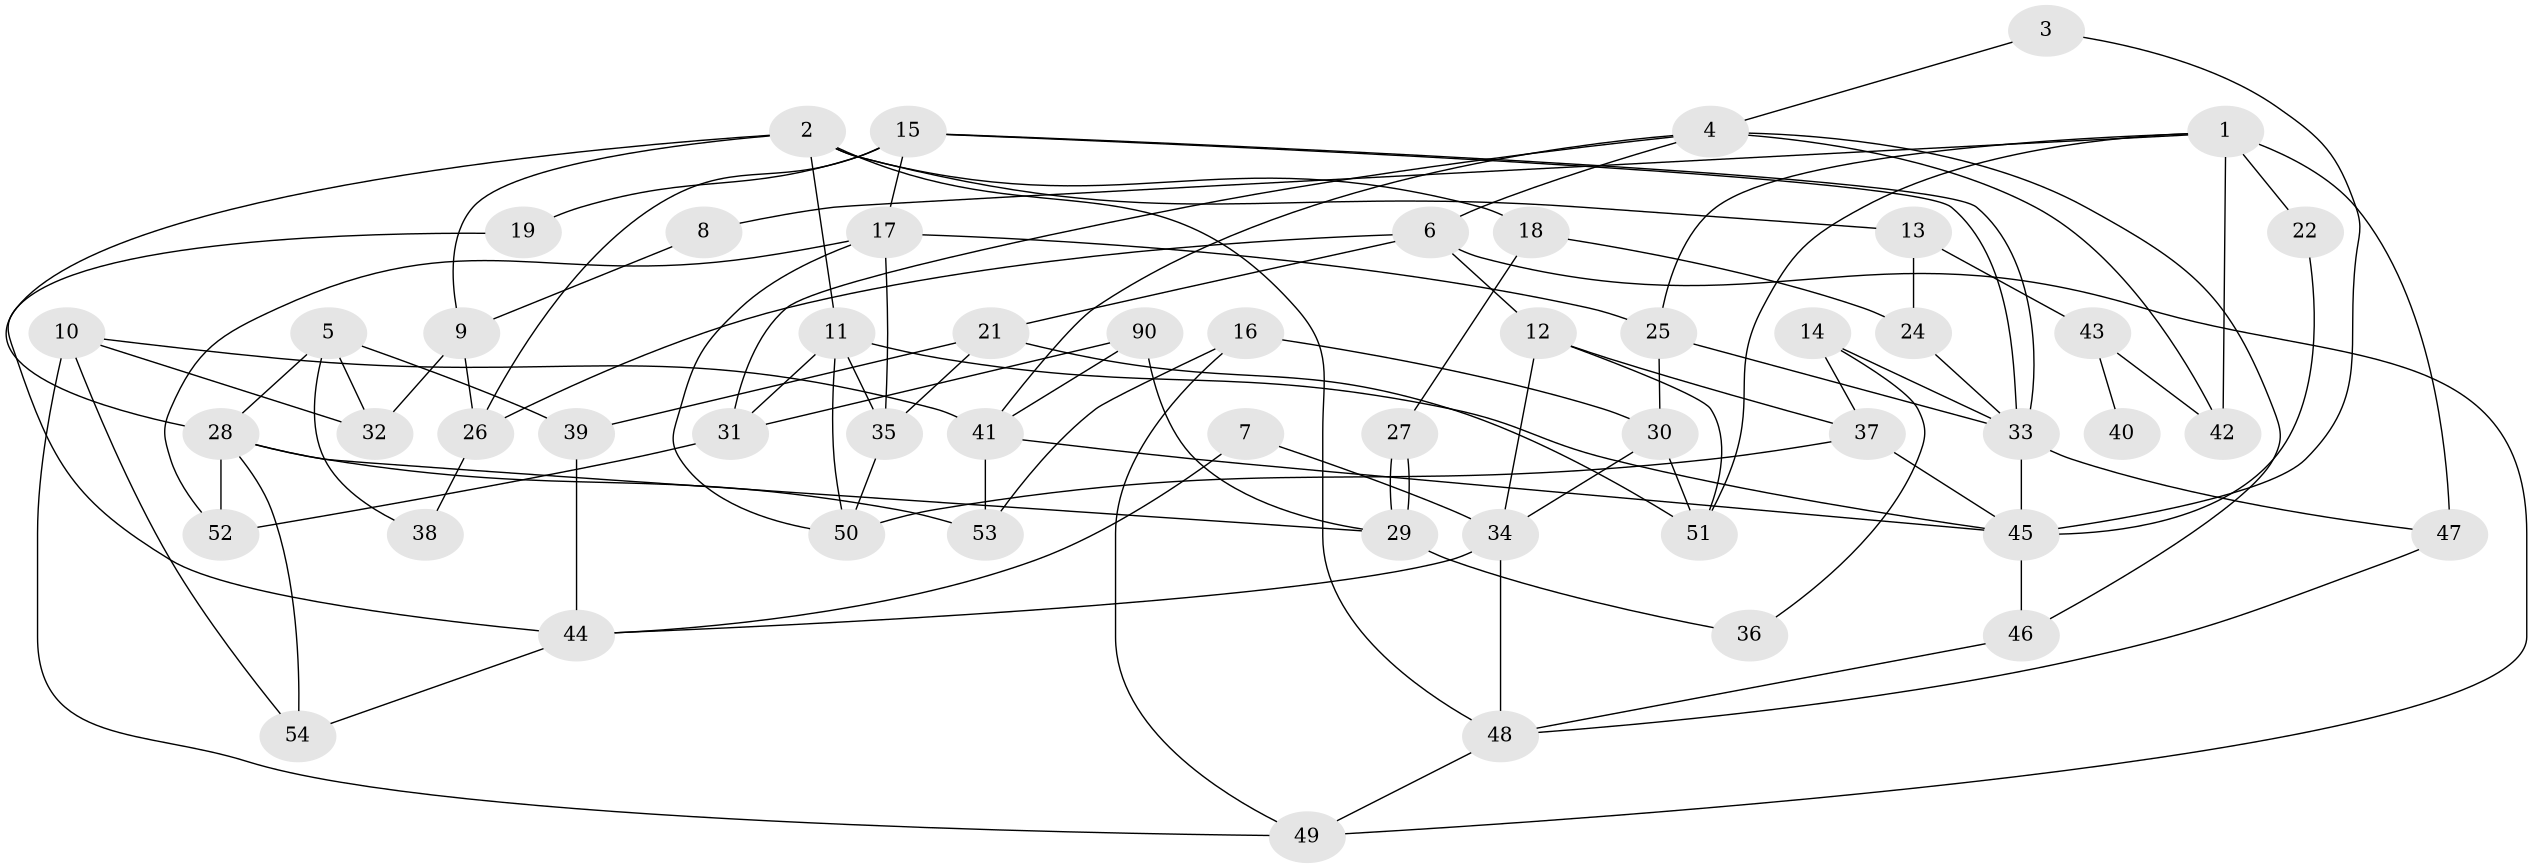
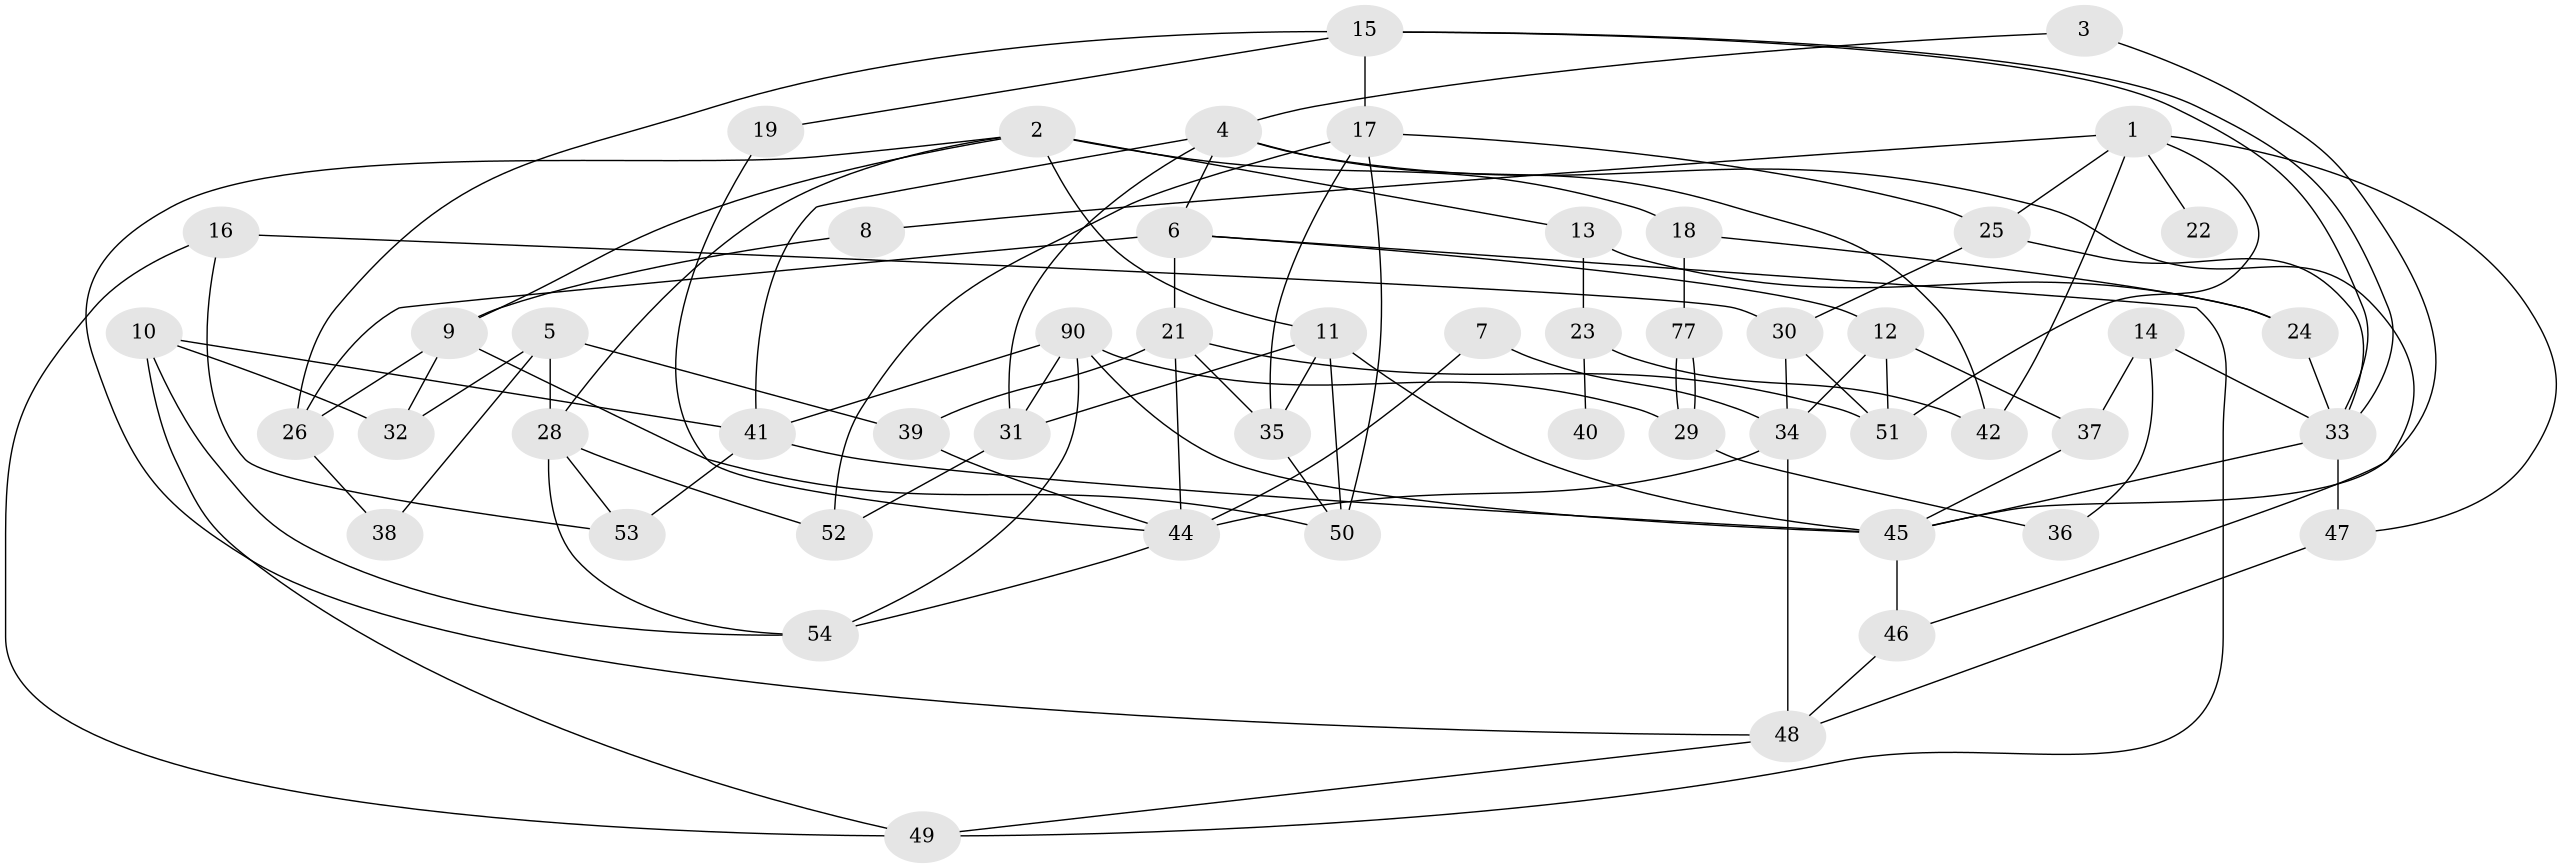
node "43": label "43" -> "23"
edge "21" -- "44": added
edge "22" -- "45": now "90" -- "45"
node "27": label "27" -> "77"
edge "37" -- "50": now "9" -- "50"
edge "28" -- "29": removed
edge "90" -- "54": added
